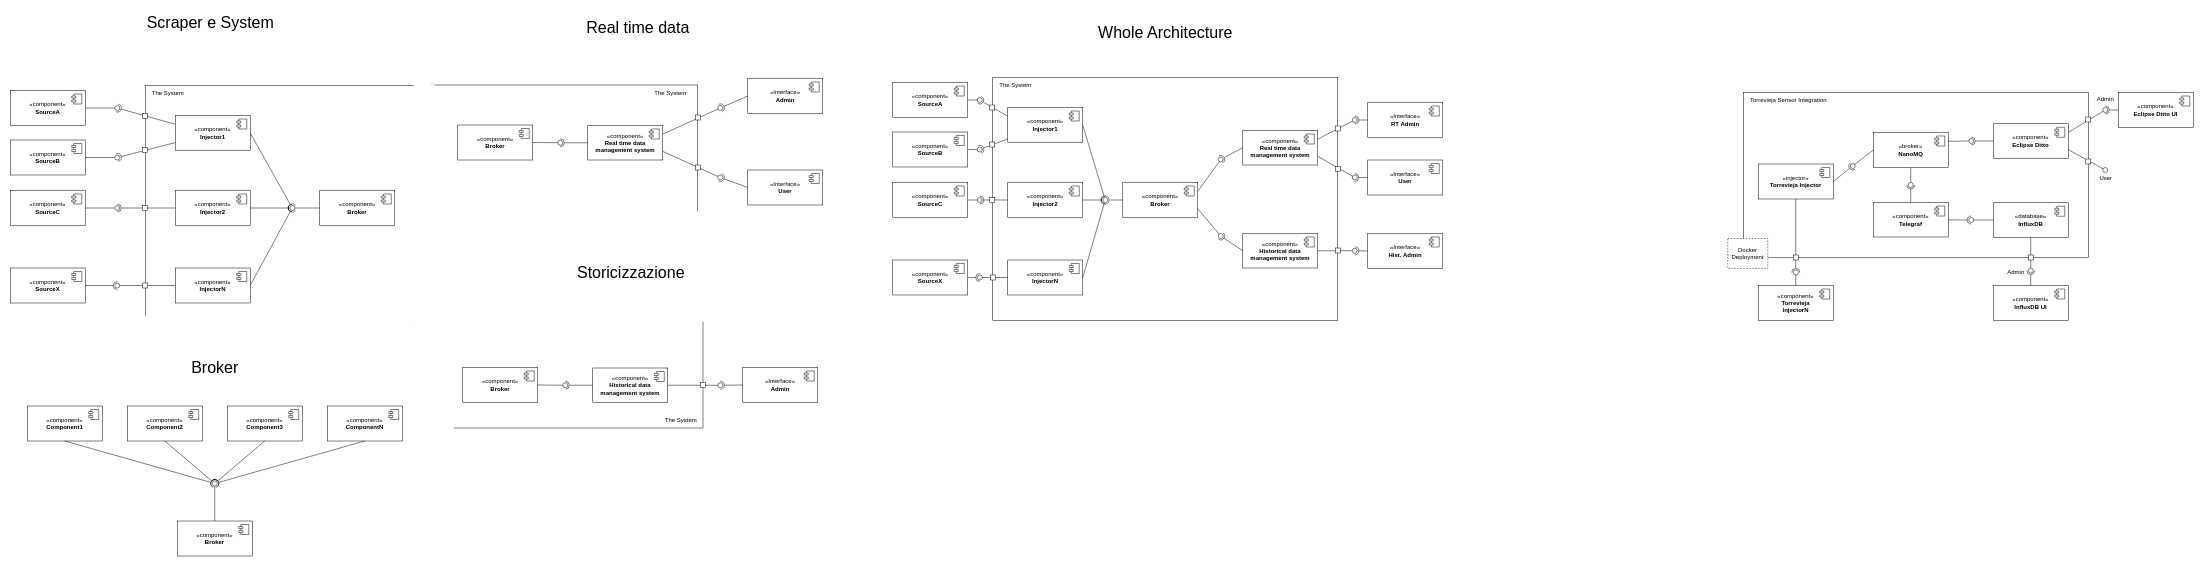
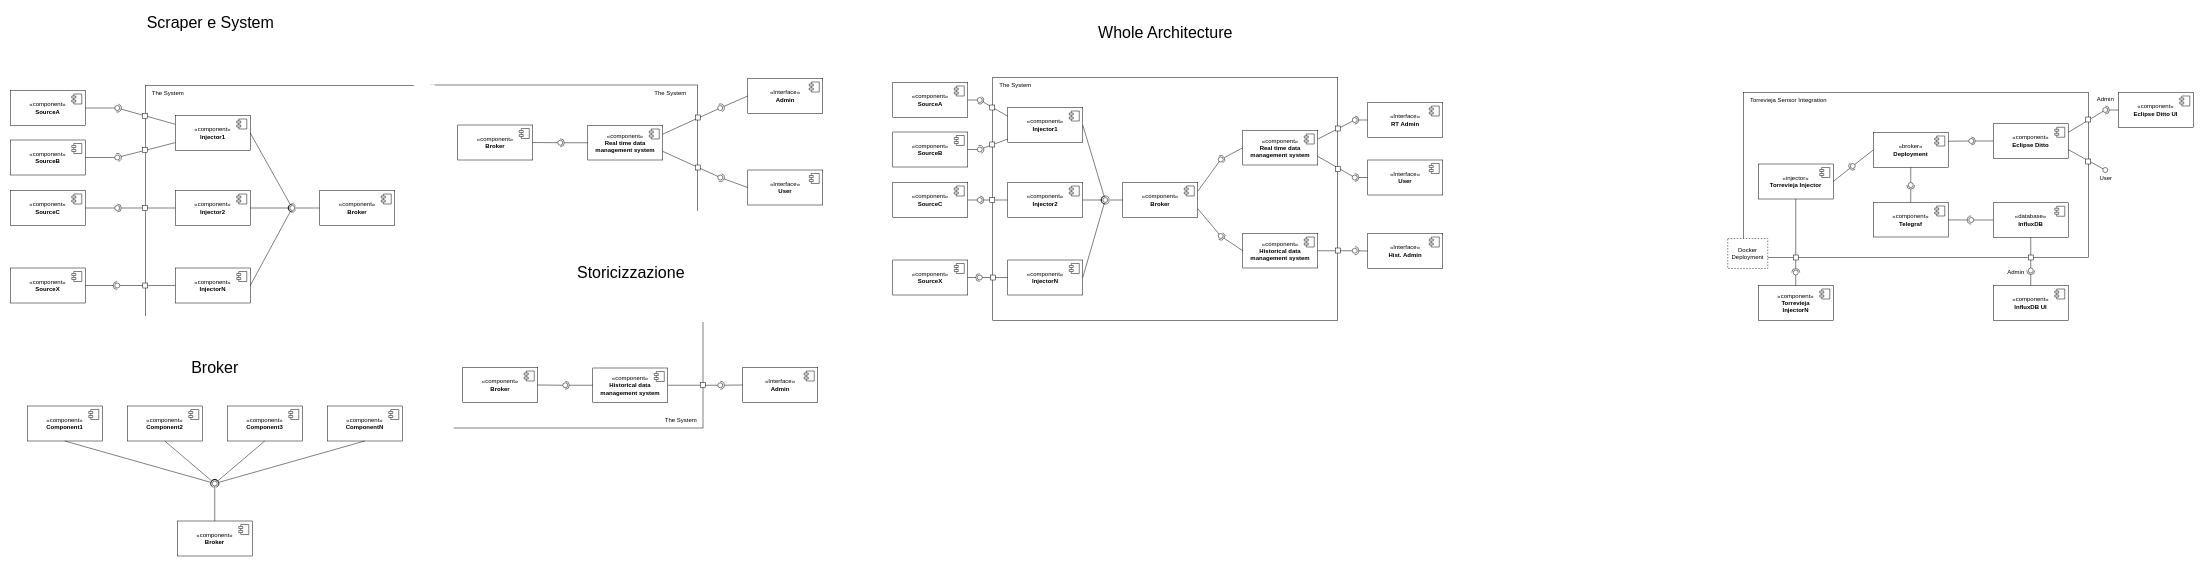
node "Real time data": removed
node "«broker» NanoMQ": label "«broker» NanoMQ" -> "«broker» Deployment"
